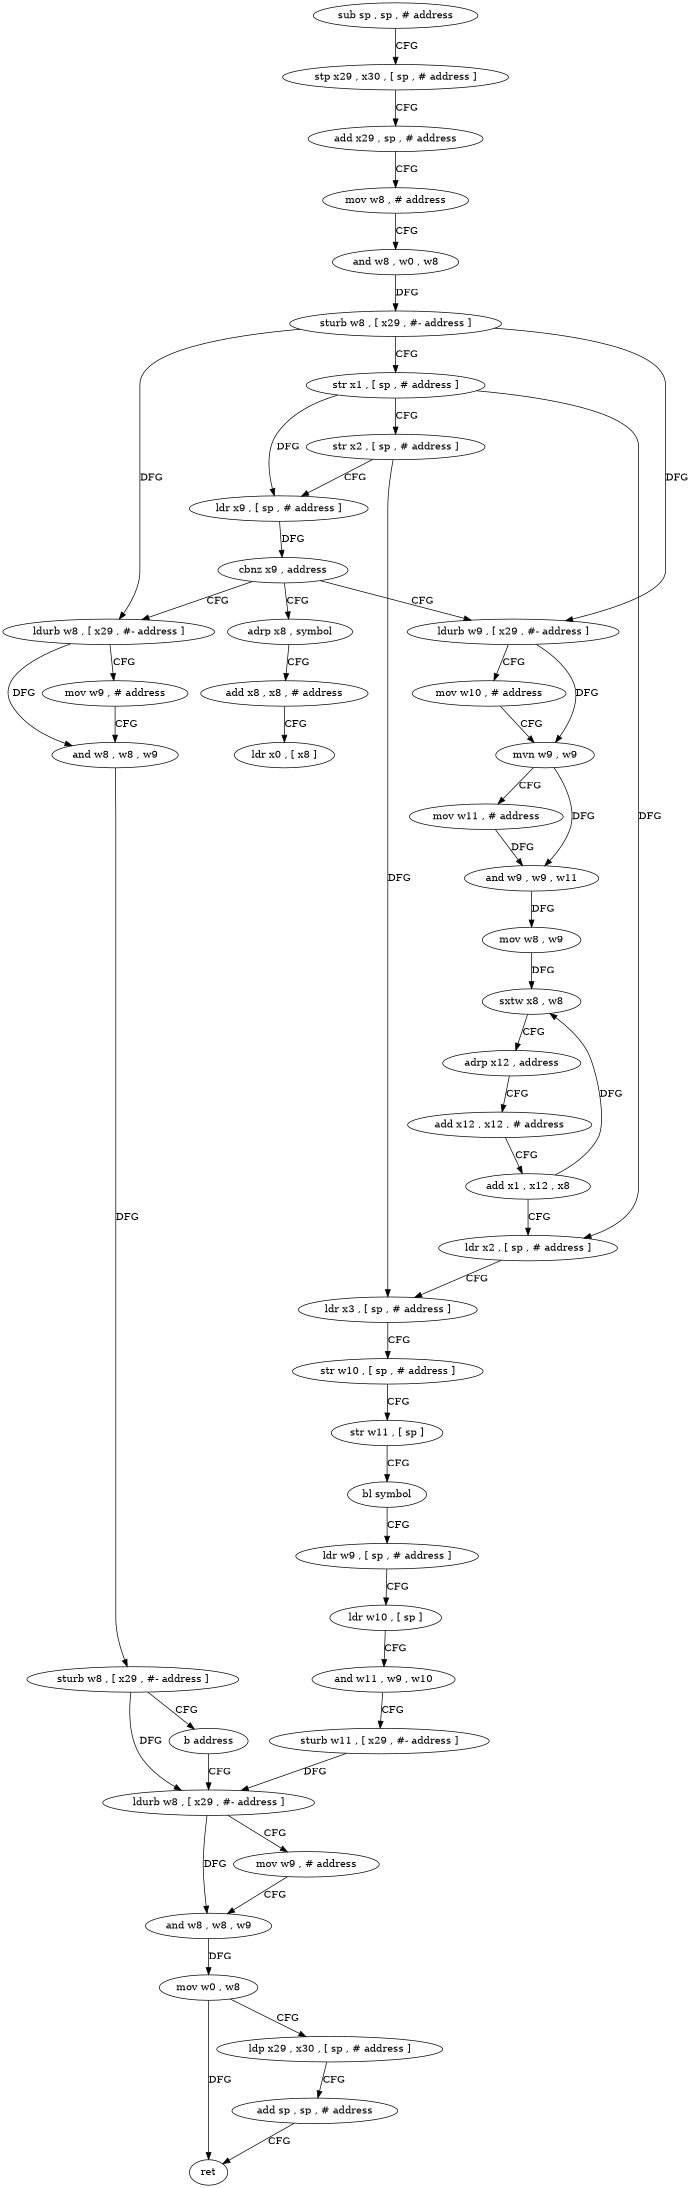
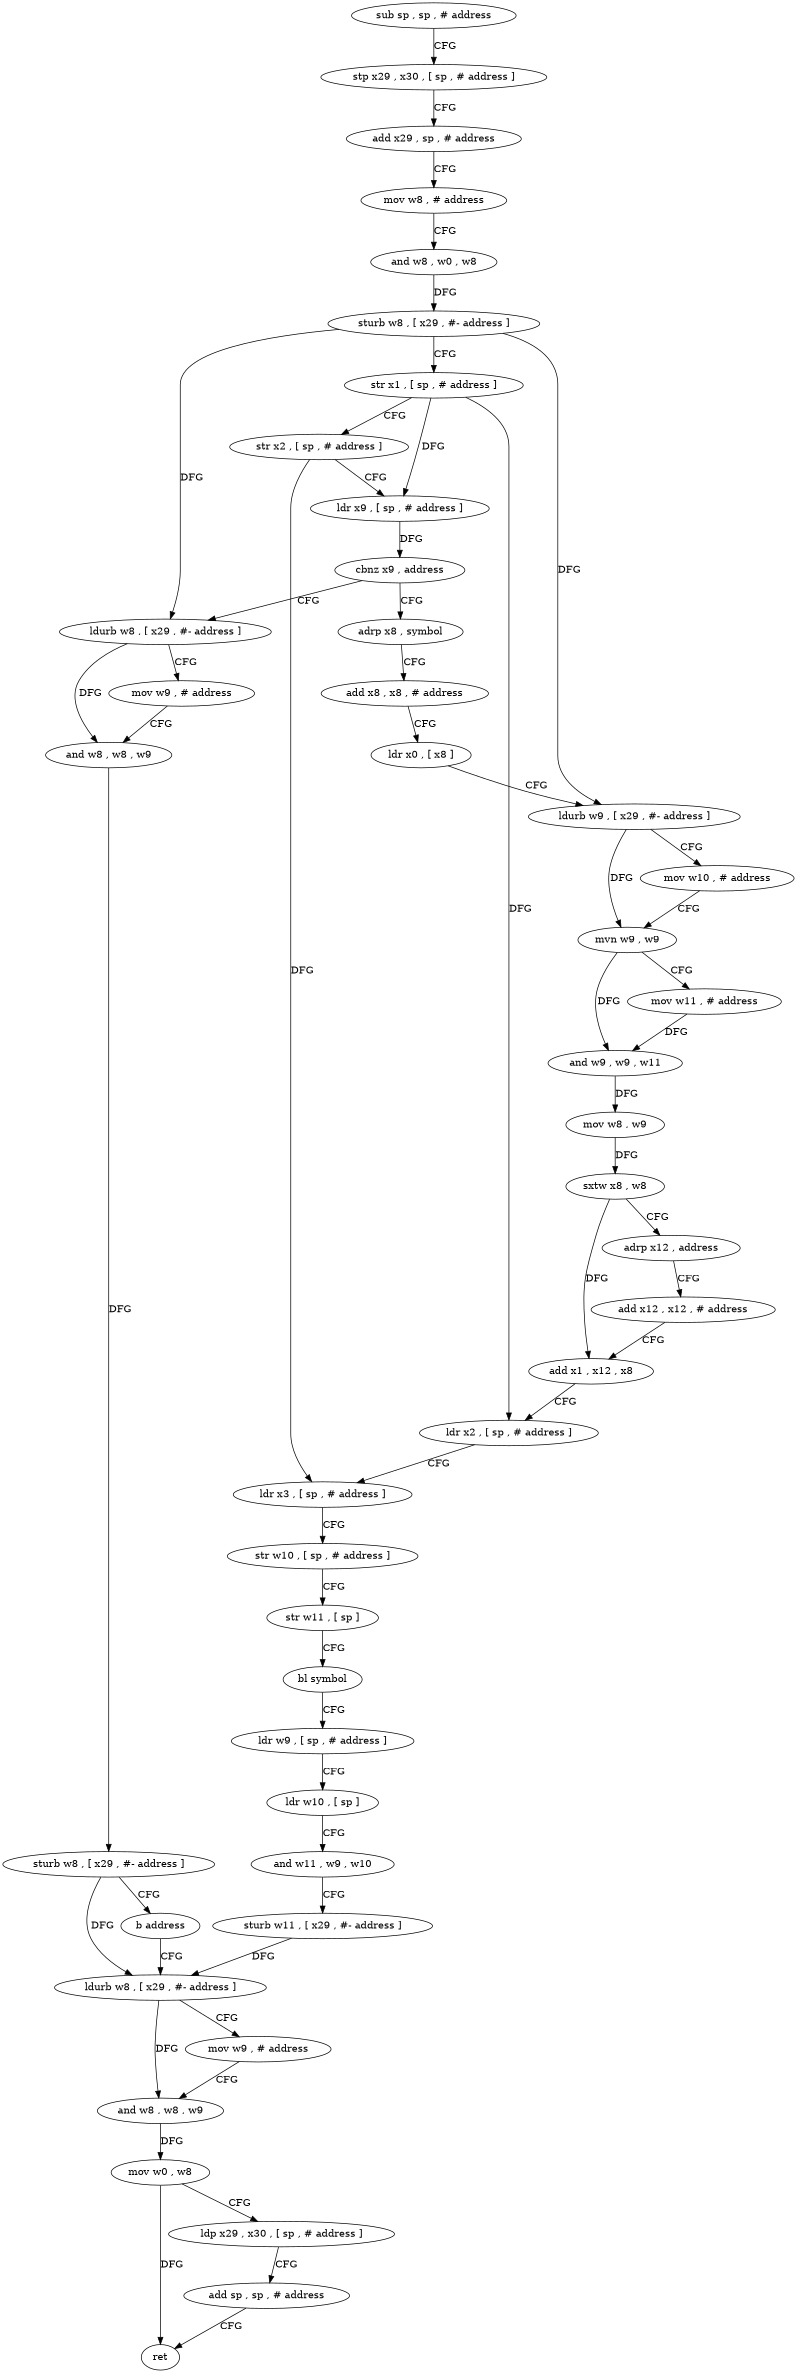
edge "cbnz x9 , address" -> "ldurb w9 , [ x29 , #- address ]": now "ldr x0 , [ x8 ]" -> "ldurb w9 , [ x29 , #- address ]"
edge "add x1 , x12 , x8" -> "sxtw x8 , w8": reversed
